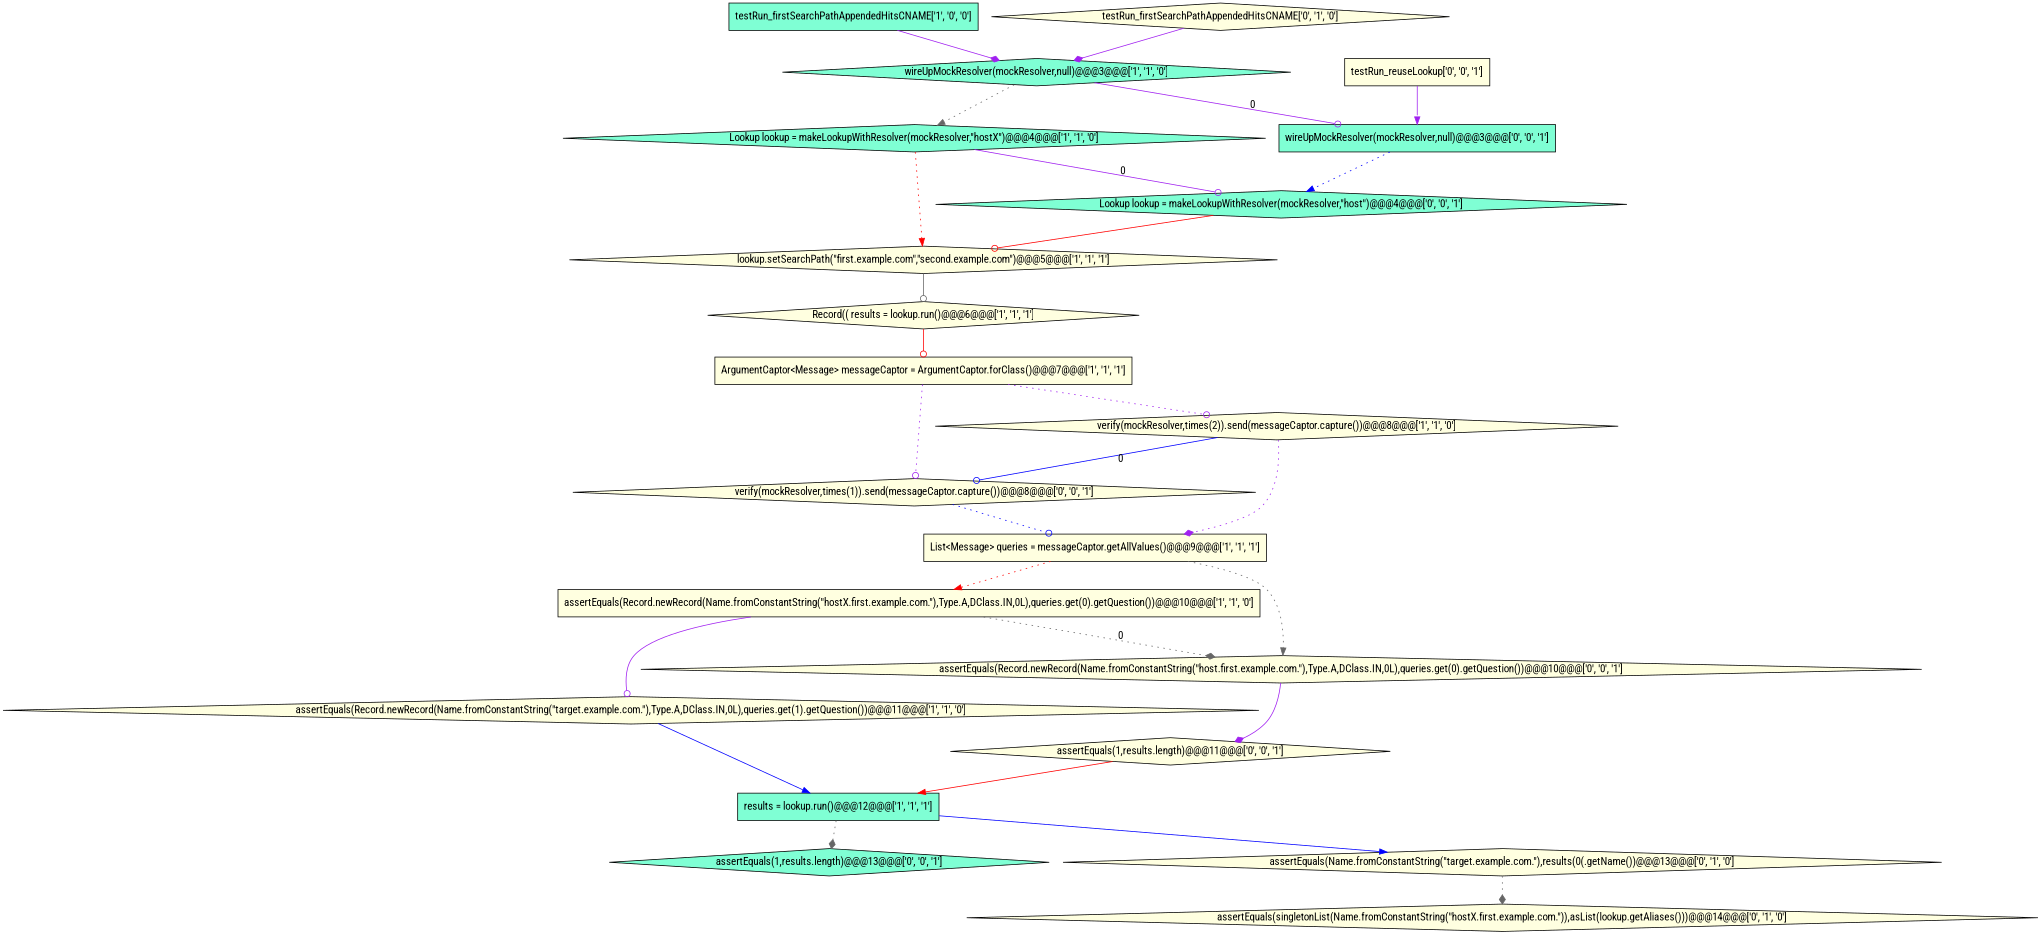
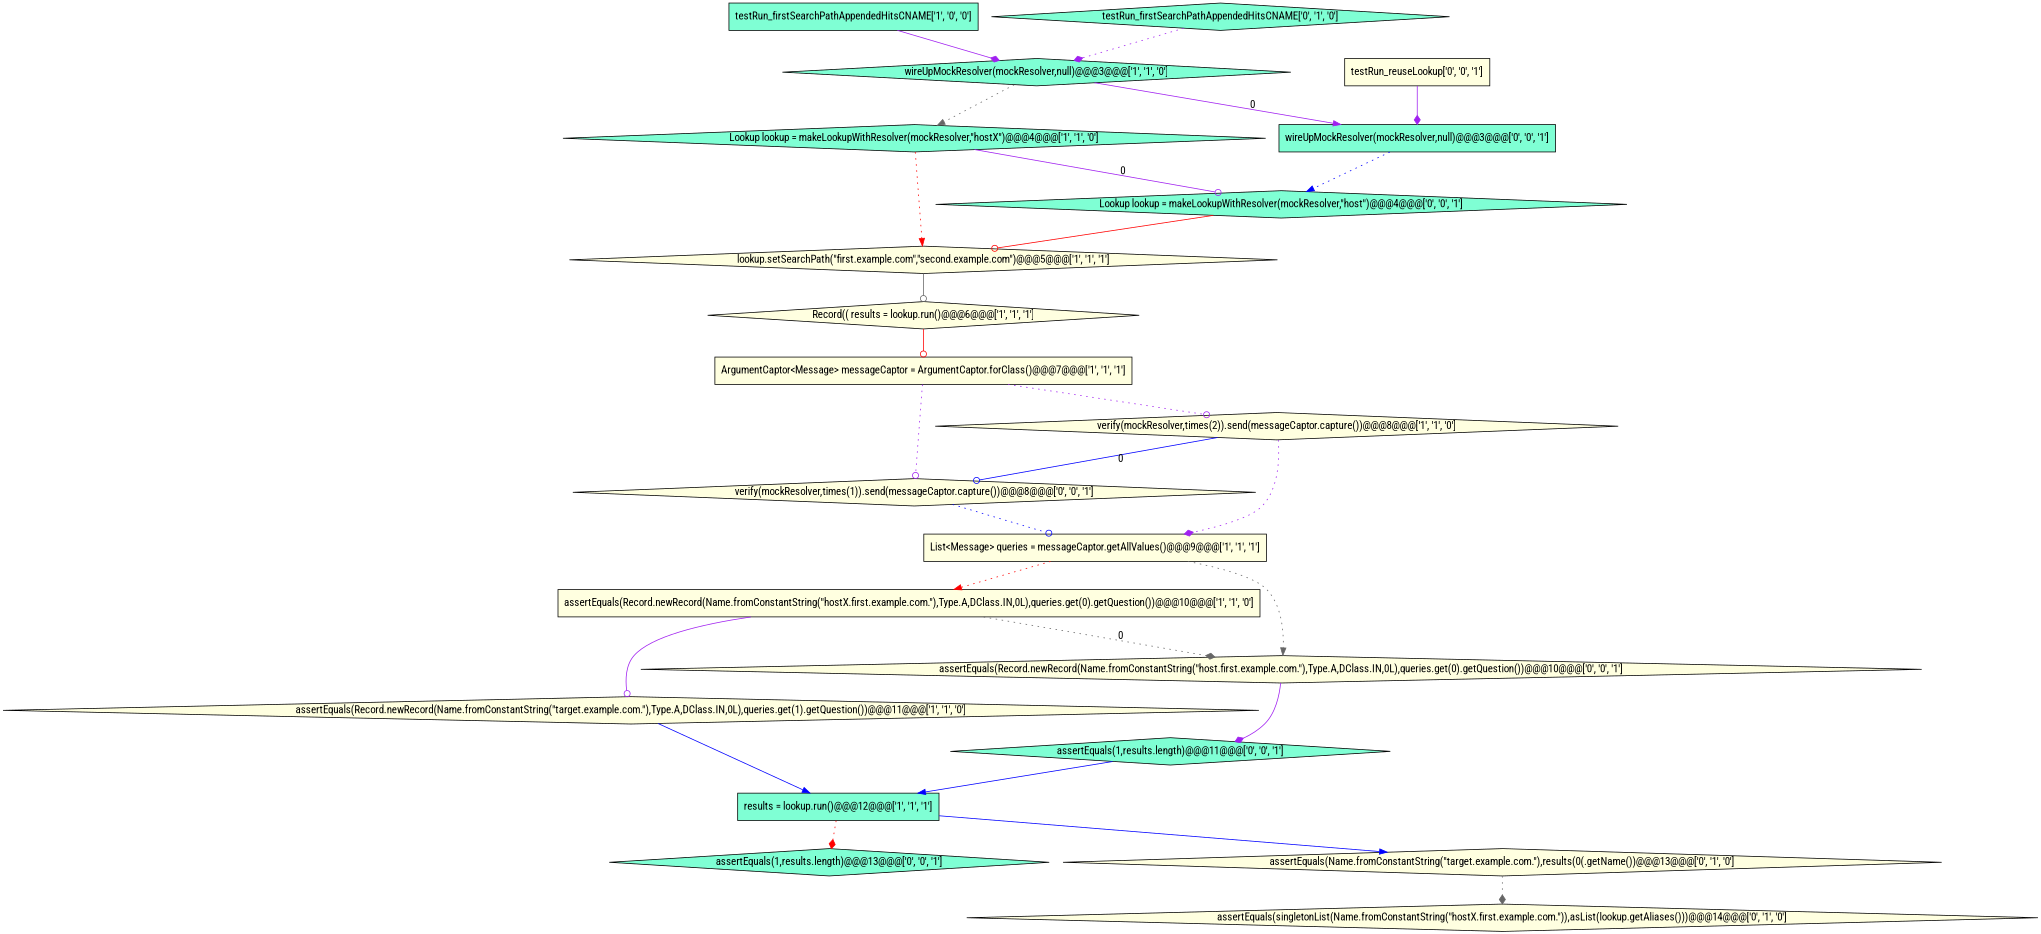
node "testRun_firstSearchPathAppendedHitsCNAME['0', '1', '0']": fillcolor lightyellow -> aquamarine
edge "testRun_firstSearchPathAppendedHitsCNAME['0', '1', '0']" -> "wireUpMockResolver(mockResolver,null)@@@3@@@['1', '1', '0']": style solid -> dotted
edge "testRun_reuseLookup['0', '0', '1']" -> "wireUpMockResolver(mockResolver,null)@@@3@@@['0', '0', '1']": arrowhead normal -> diamond
edge "wireUpMockResolver(mockResolver,null)@@@3@@@['1', '1', '0']" -> "wireUpMockResolver(mockResolver,null)@@@3@@@['0', '0', '1']": arrowhead odot -> normal
node "assertEquals(1,results.length)@@@11@@@['0', '0', '1']": fillcolor lightyellow -> aquamarine
edge "assertEquals(1,results.length)@@@11@@@['0', '0', '1']" -> "results = lookup.run()@@@12@@@['1', '1', '1']": color red -> blue
edge "results = lookup.run()@@@12@@@['1', '1', '1']" -> "assertEquals(1,results.length)@@@13@@@['0', '0', '1']": color gray40 -> red
